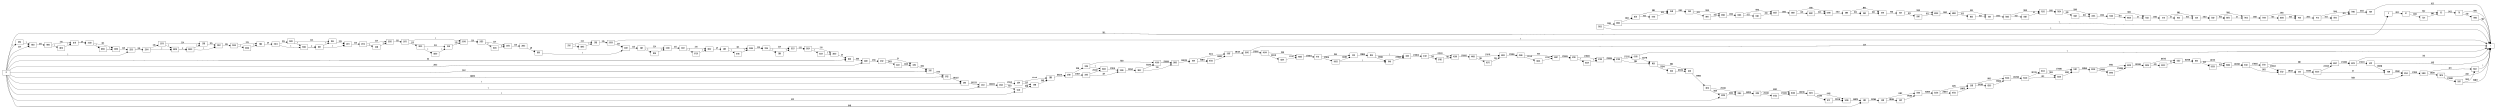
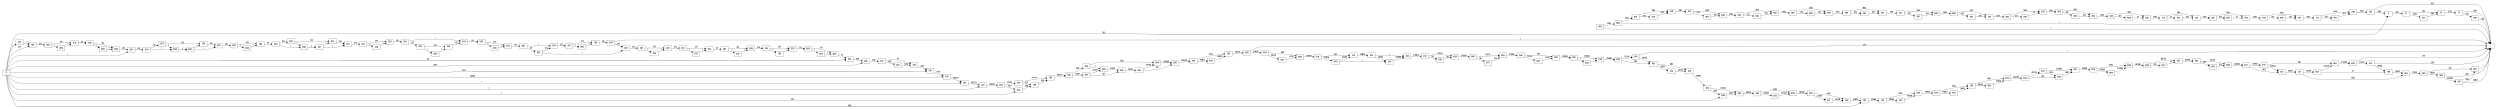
edge "7576" -> "2": added, label "1840"
node "2704": added
